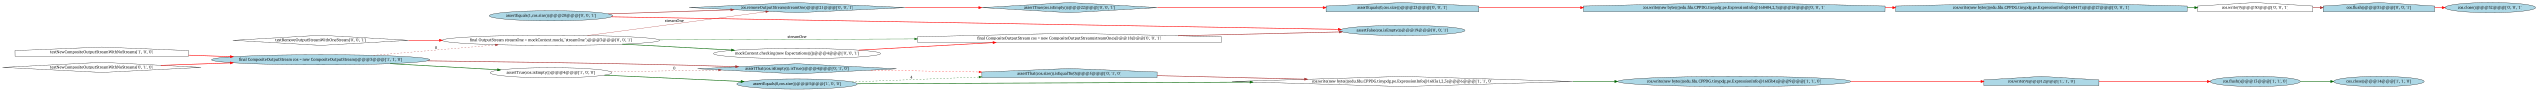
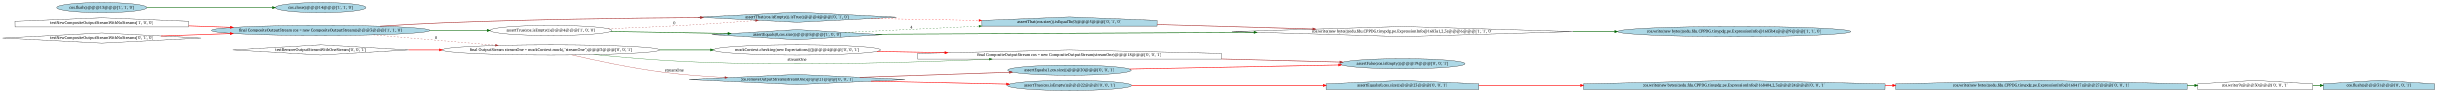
node "assertTrue(cos.isEmpty())@@@22@@@['0', '0', '1']": shape diamond -> ellipse
edge "cos.write(9)@@@30@@@['0', '0', '1']" -> "cos.flush()@@@31@@@['0', '0', '1']": color brown -> darkgreen
node "cos.close()@@@32@@@['0', '0', '1']": removed
edge "assertEquals(1,cos.size())@@@20@@@['0', '0', '1']" -> "cos.removeOutputStream(streamOne)@@@21@@@['0', '0', '1']": reversed
node "cos.write(9)@@@12@@@['1', '1', '0']": removed
node "assertEquals(0,cos.size())@@@5@@@['1', '0', '0']": shape ellipse -> diamond
